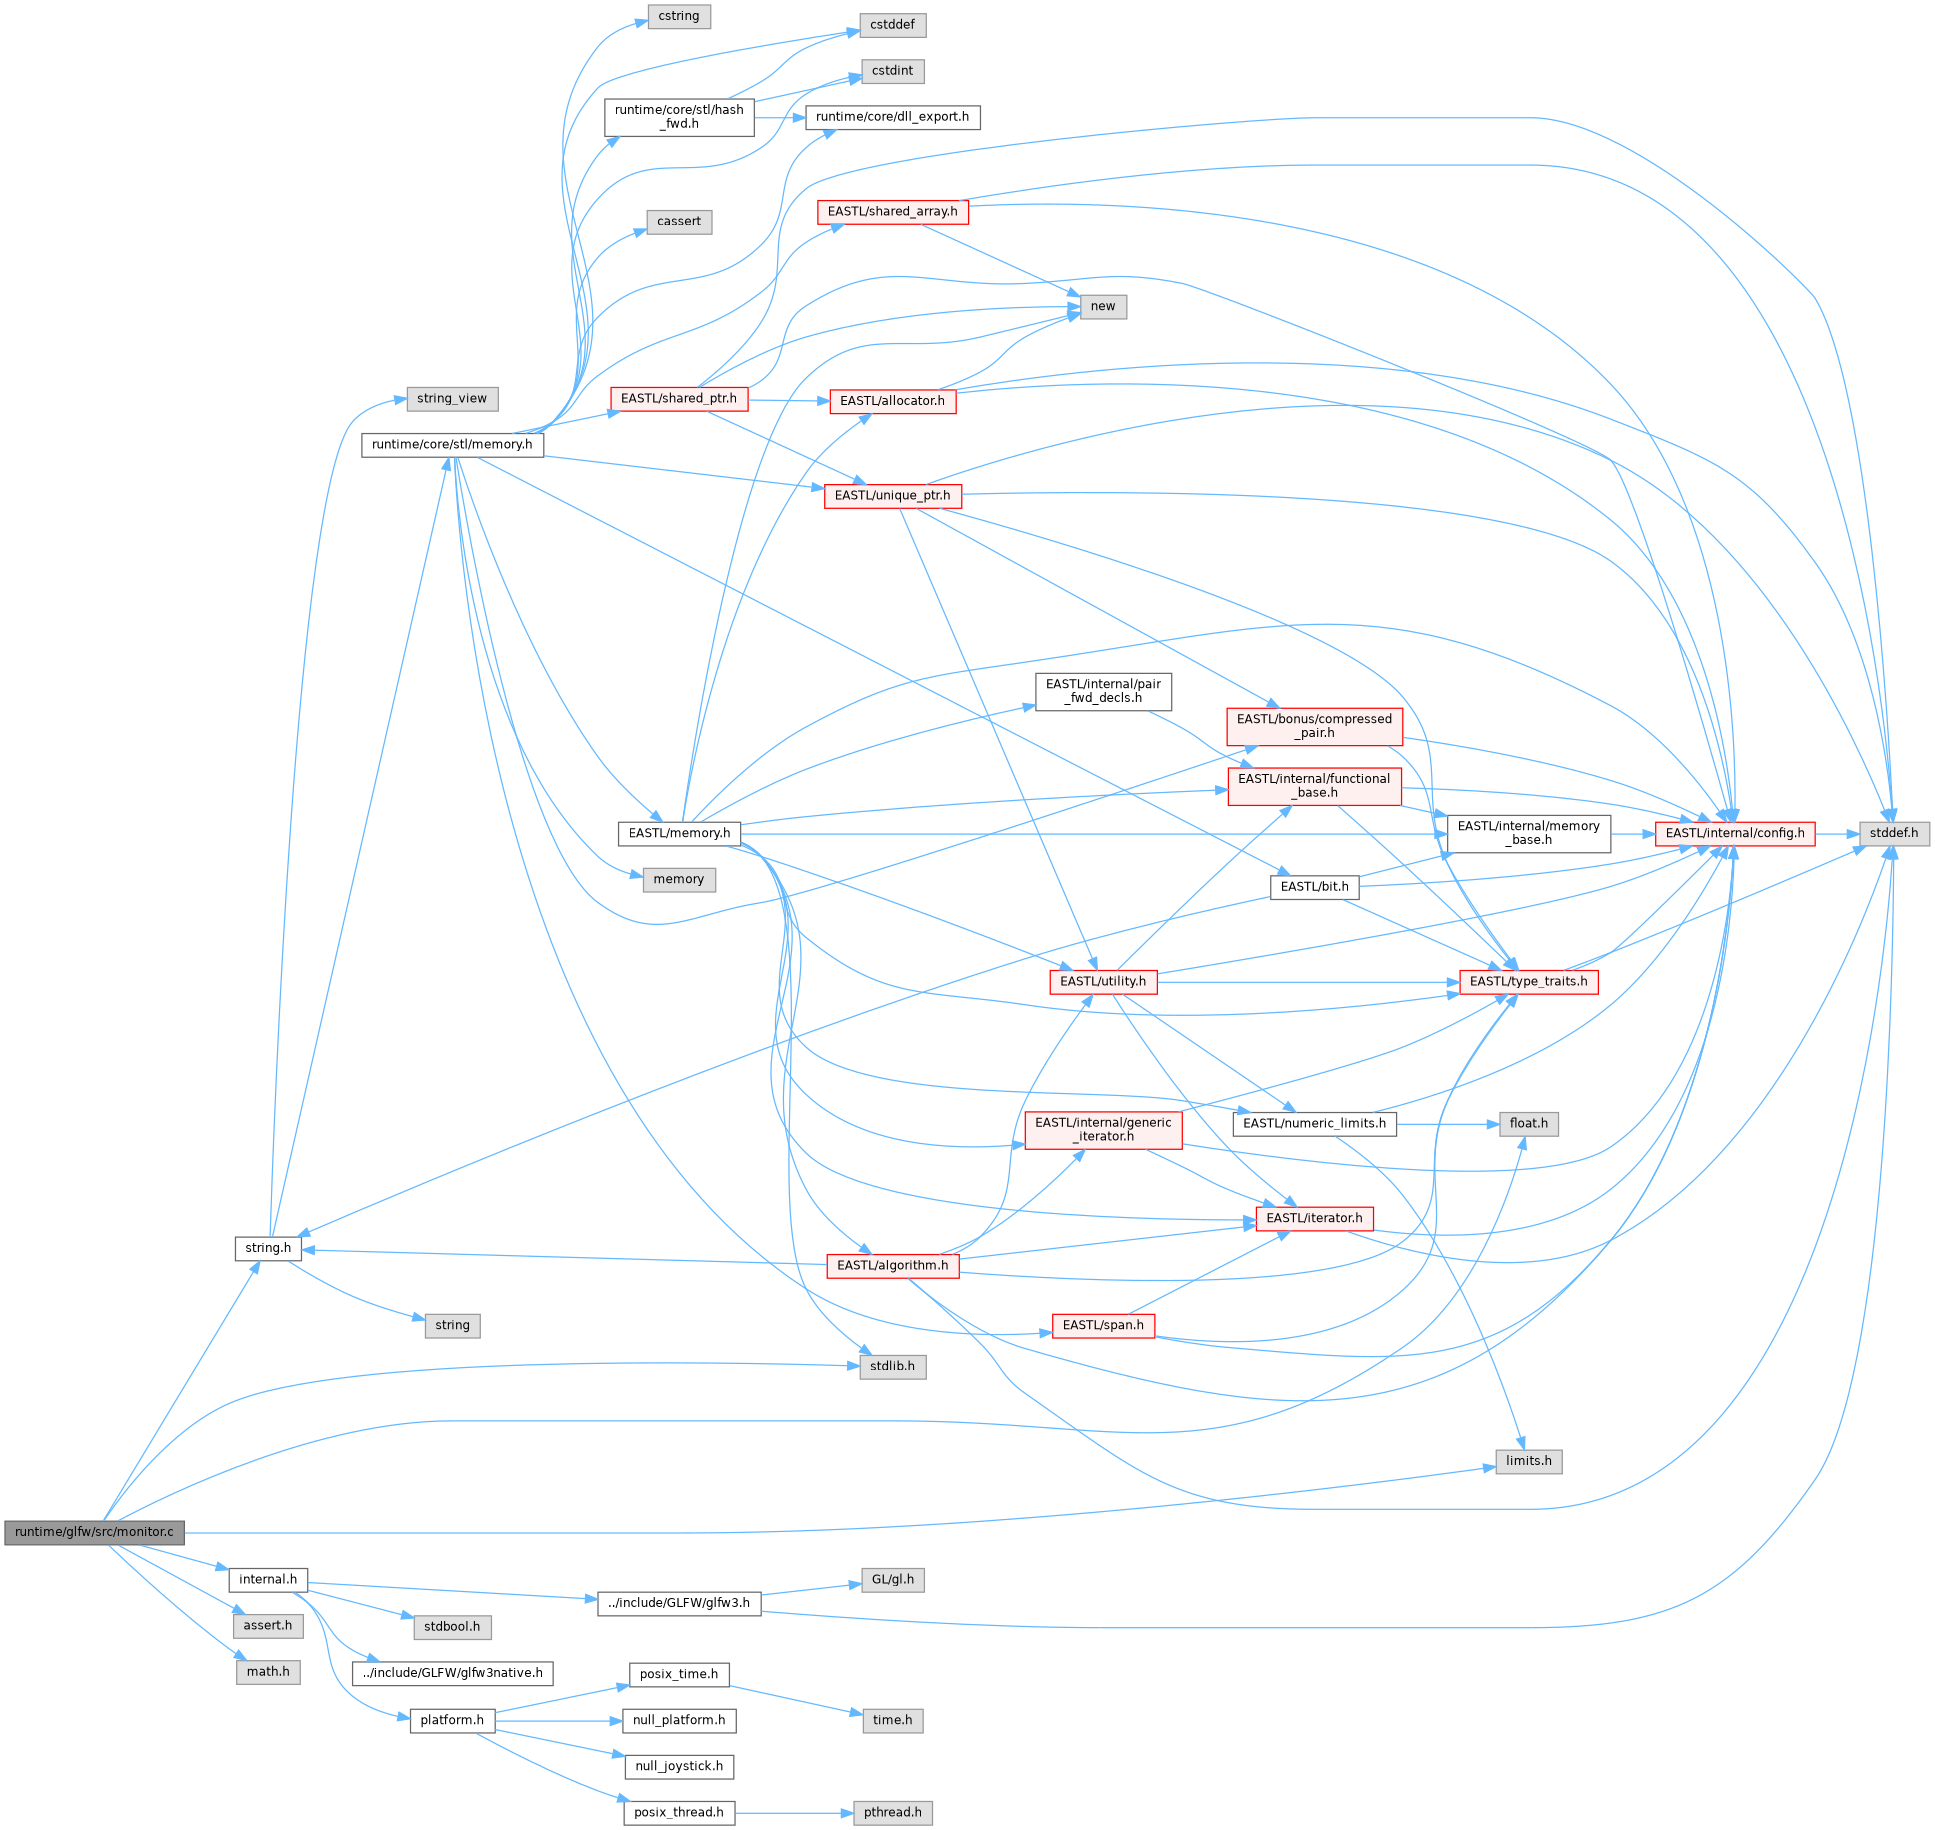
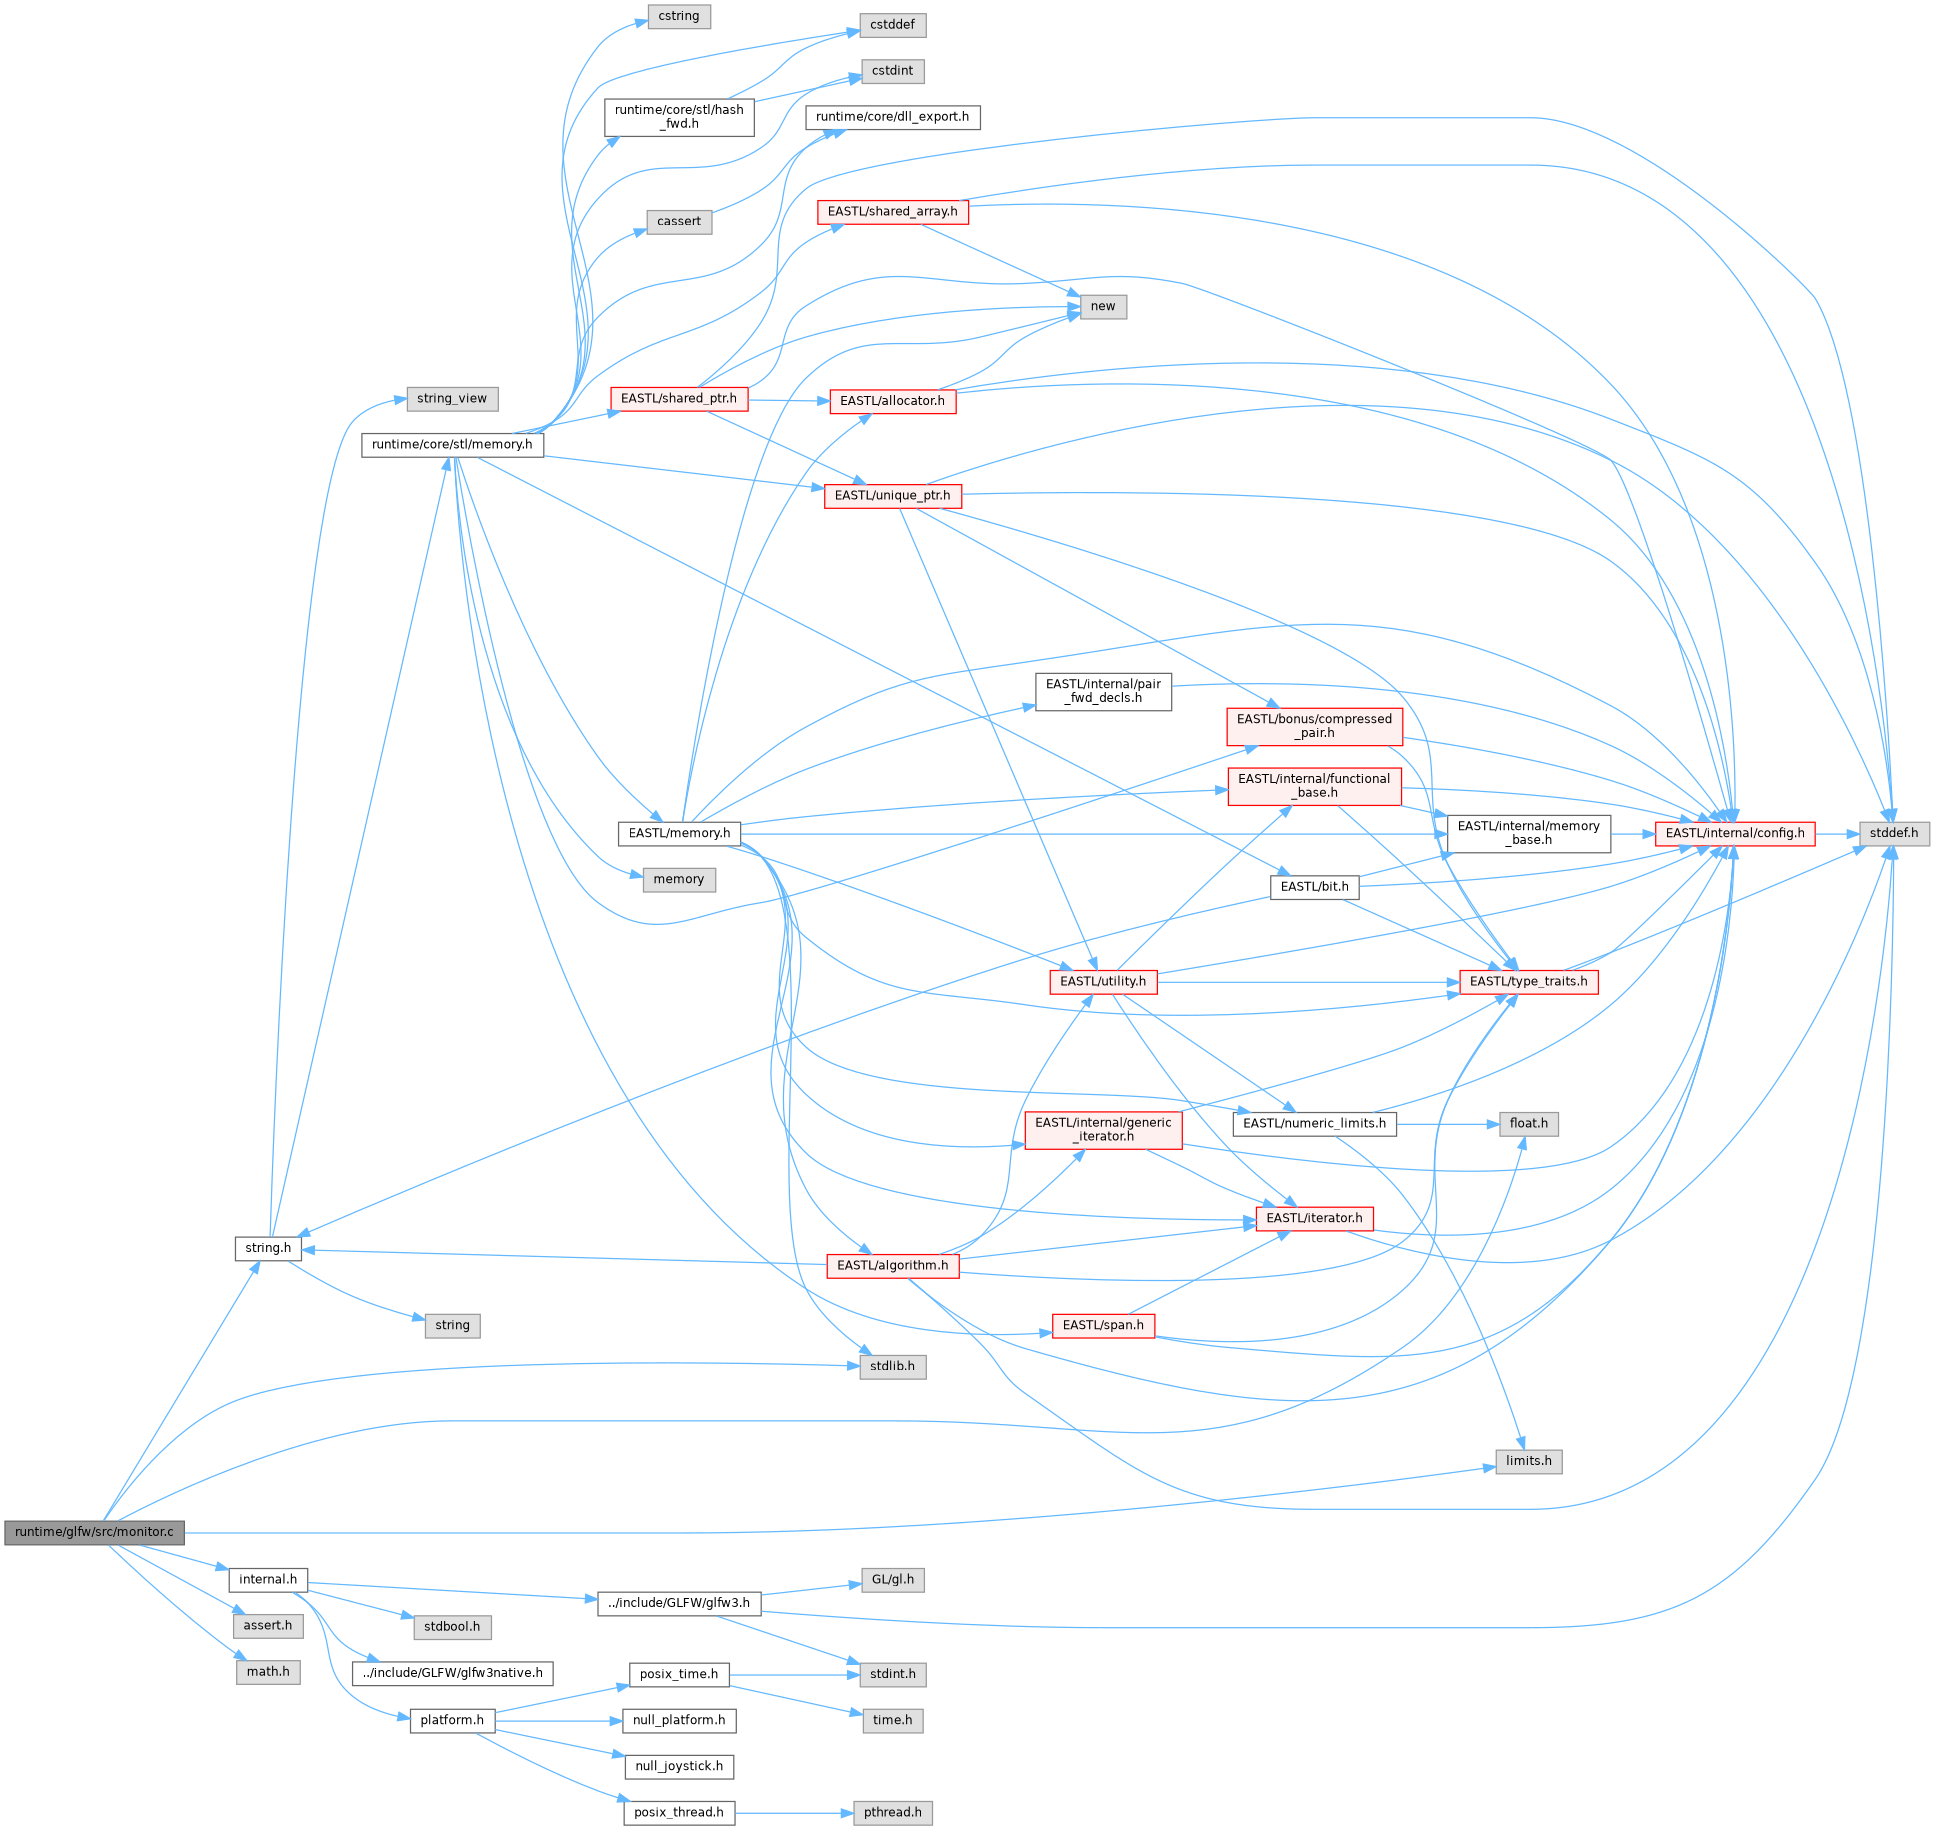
edge "runtime/core/stl/hash _fwd.h" -> "runtime/core/dll_export.h": now "cassert" -> "runtime/core/dll_export.h"
edge "EASTL/internal/pair _fwd_decls.h" -> "EASTL/internal/functional _base.h": now "EASTL/internal/pair _fwd_decls.h" -> "EASTL/internal/config.h"
node "stdint.h": added
